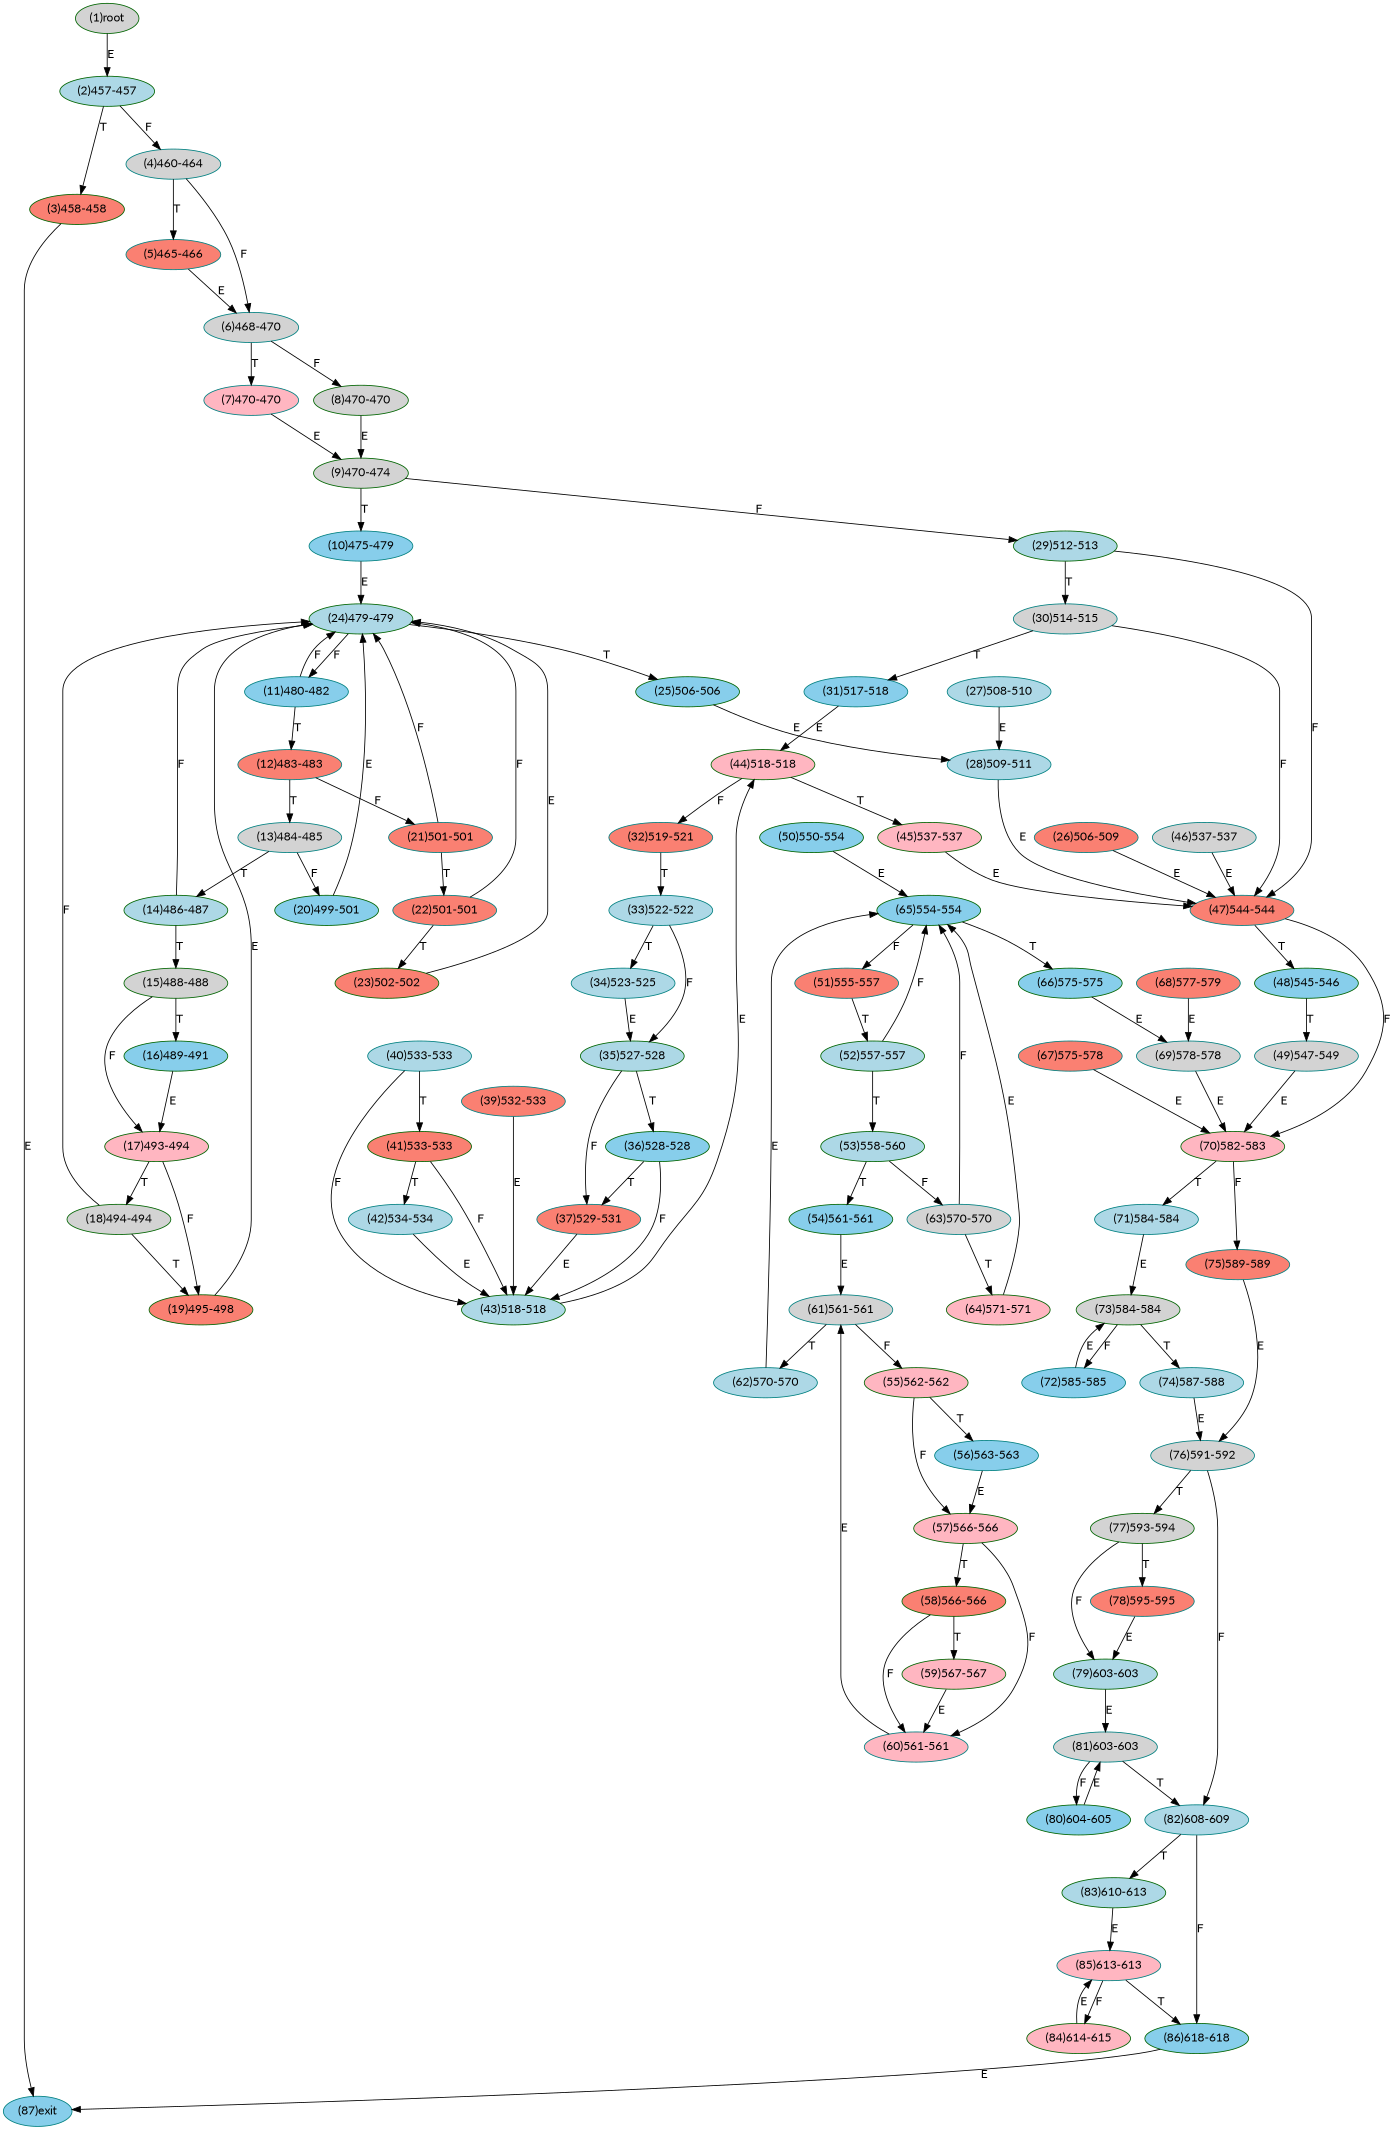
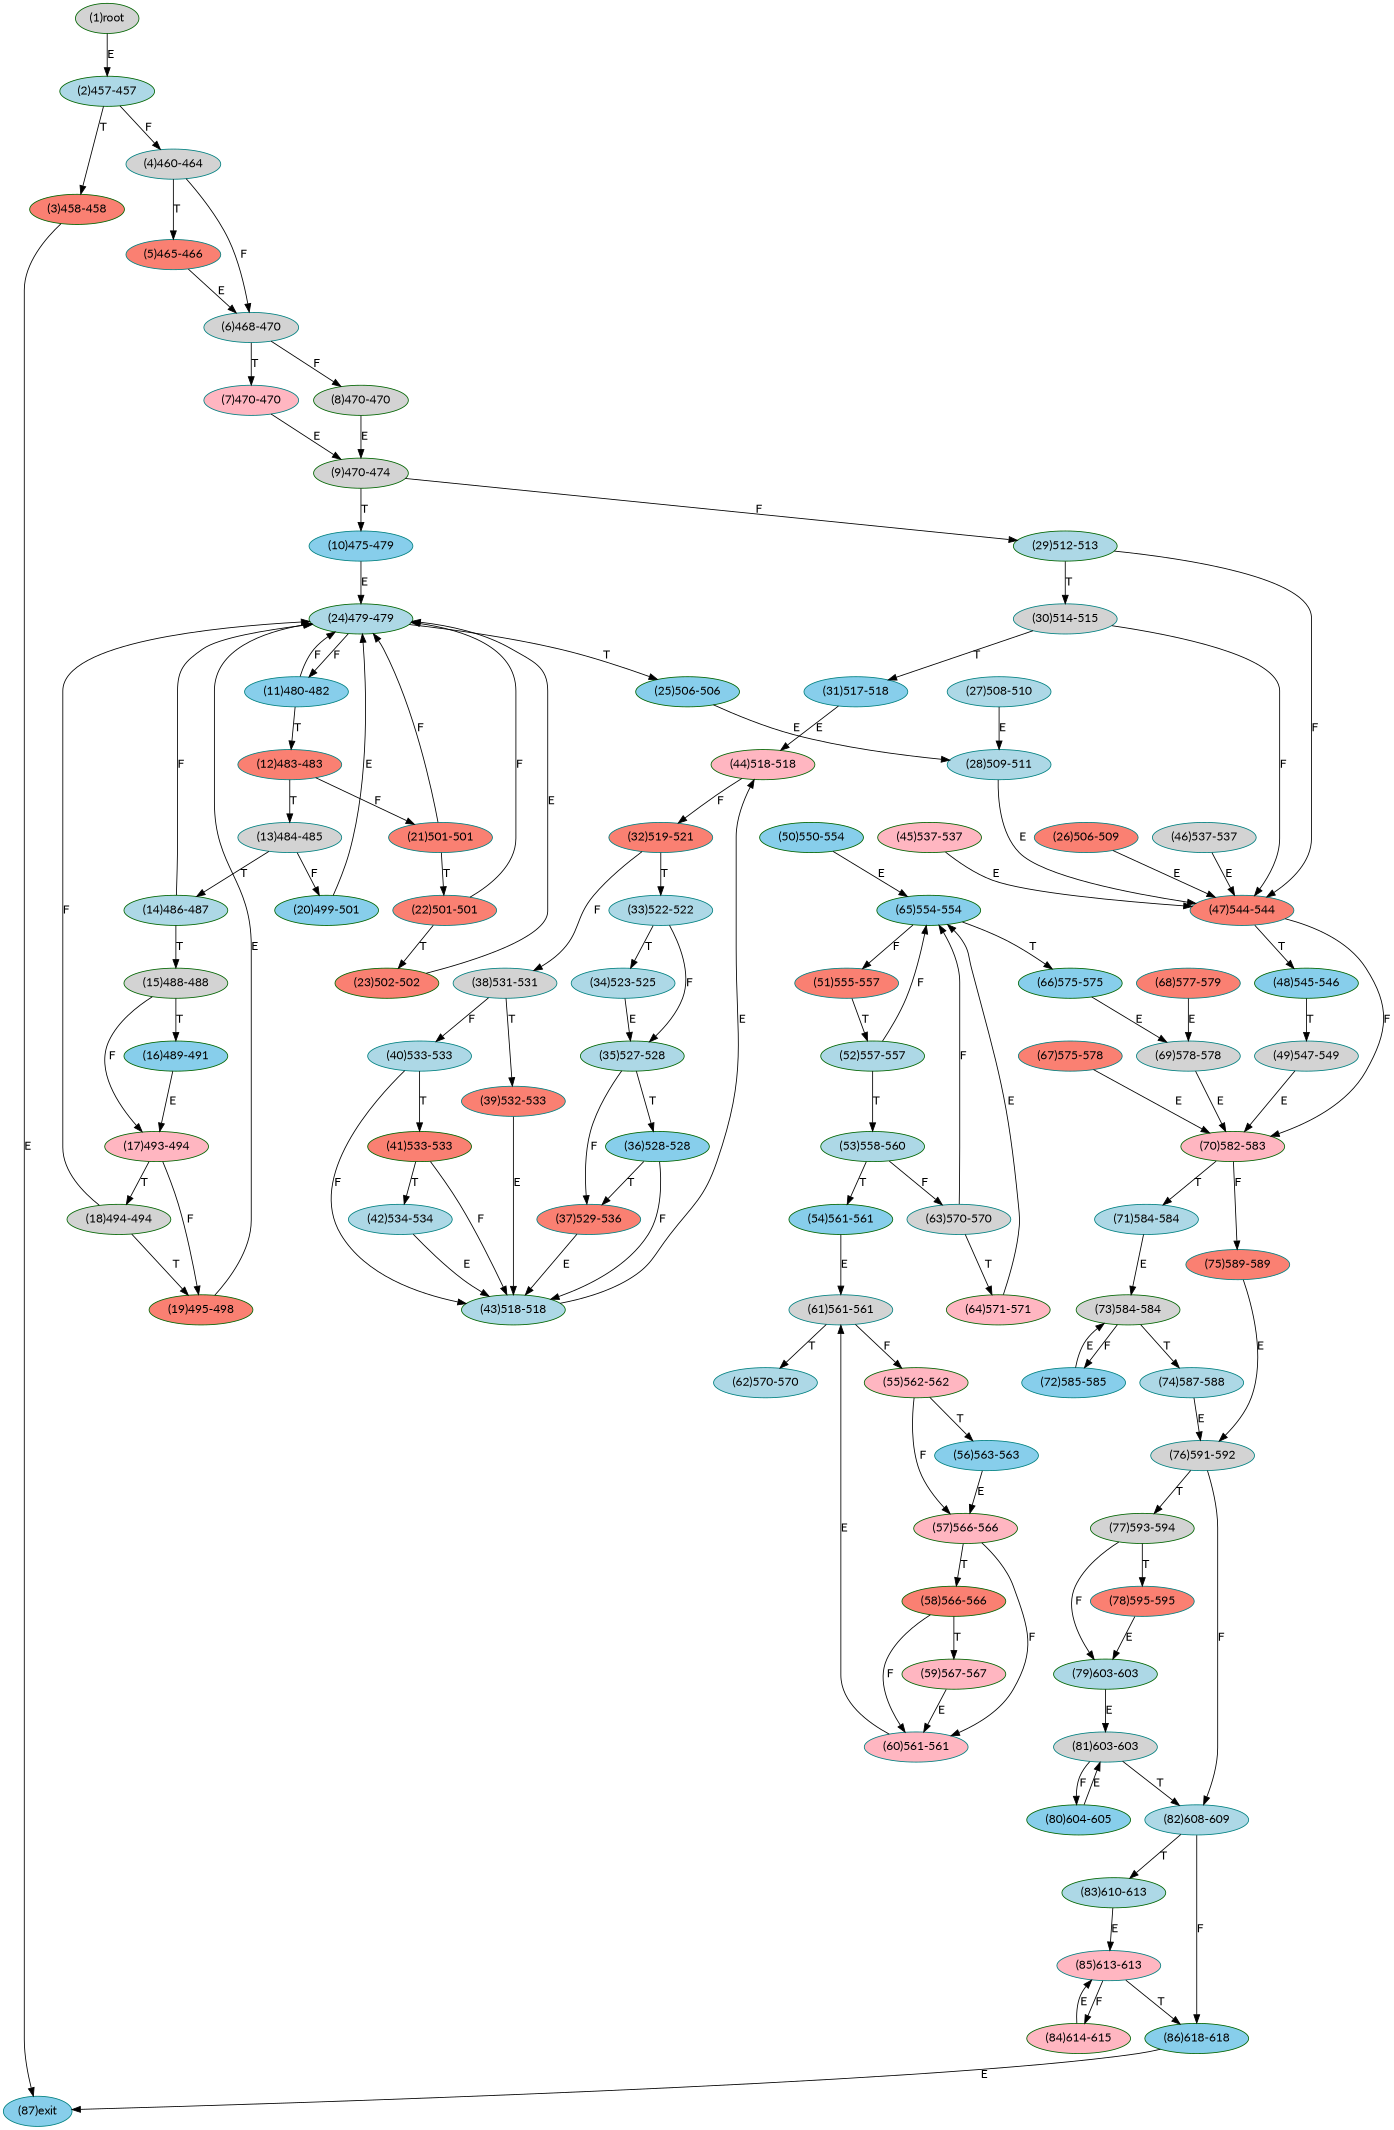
edge "(44)518-518" -> "(45)537-537": removed, label "T"
node "(38)531-531": added
edge "(62)570-570" -> "(65)554-554": removed, label "E"
node "(37)529-531": label "(37)529-531" -> "(37)529-536"
